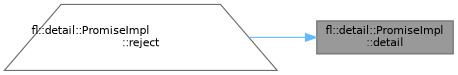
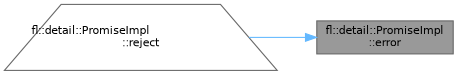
node "fl::detail::PromiseImpl ::detail": label "fl::detail::PromiseImpl ::detail" -> "fl::detail::PromiseImpl ::error"
